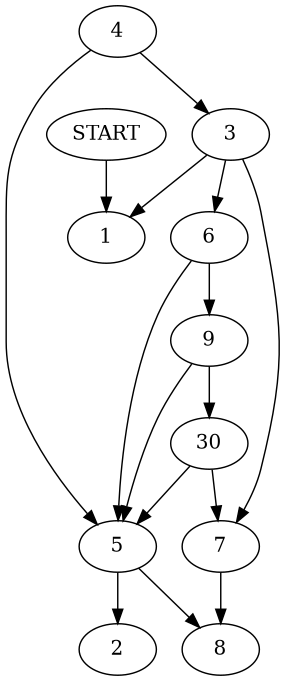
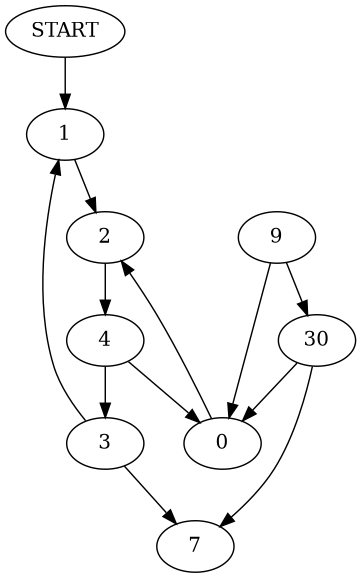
edge "1" -> "2": added
node "6": removed
edge "2" -> "4": added
node "5": label "5" -> "0"
node "8": removed
